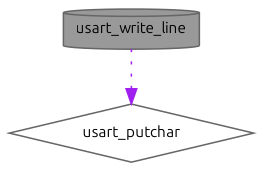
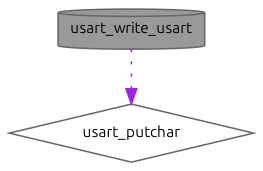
node "usart_write_line": label "usart_write_line" -> "usart_write_usart"
